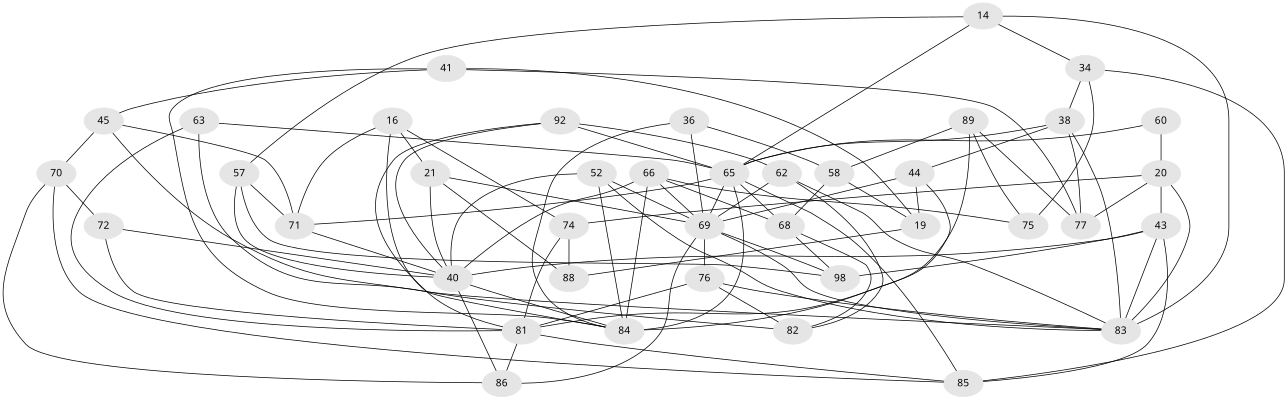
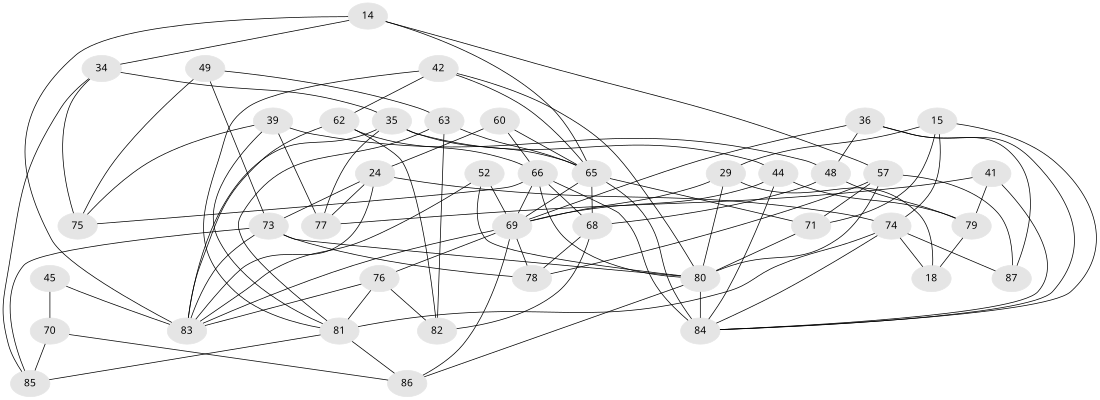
node "49": added
edge "41" -- "45": removed
node "16": label "16" -> "15"
node "92": label "92" -> "42"
node "89": label "89" -> "39"
node "38": label "38" -> "35"
edge "60" -- "66": added
edge "45" -- "71": removed
node "21": label "21" -> "29"
node "58": label "58" -> "48"
node "20": label "20" -> "24"
edge "62" -- "69": now "62" -- "66"
node "72": removed
node "19": label "19" -> "79"
node "43": label "43" -> "73"
edge "65" -- "85": removed
edge "52" -- "84": now "74" -- "84"
node "40": label "40" -> "80"
node "88": label "88" -> "18"
node "98": label "98" -> "78"
node "87": added
